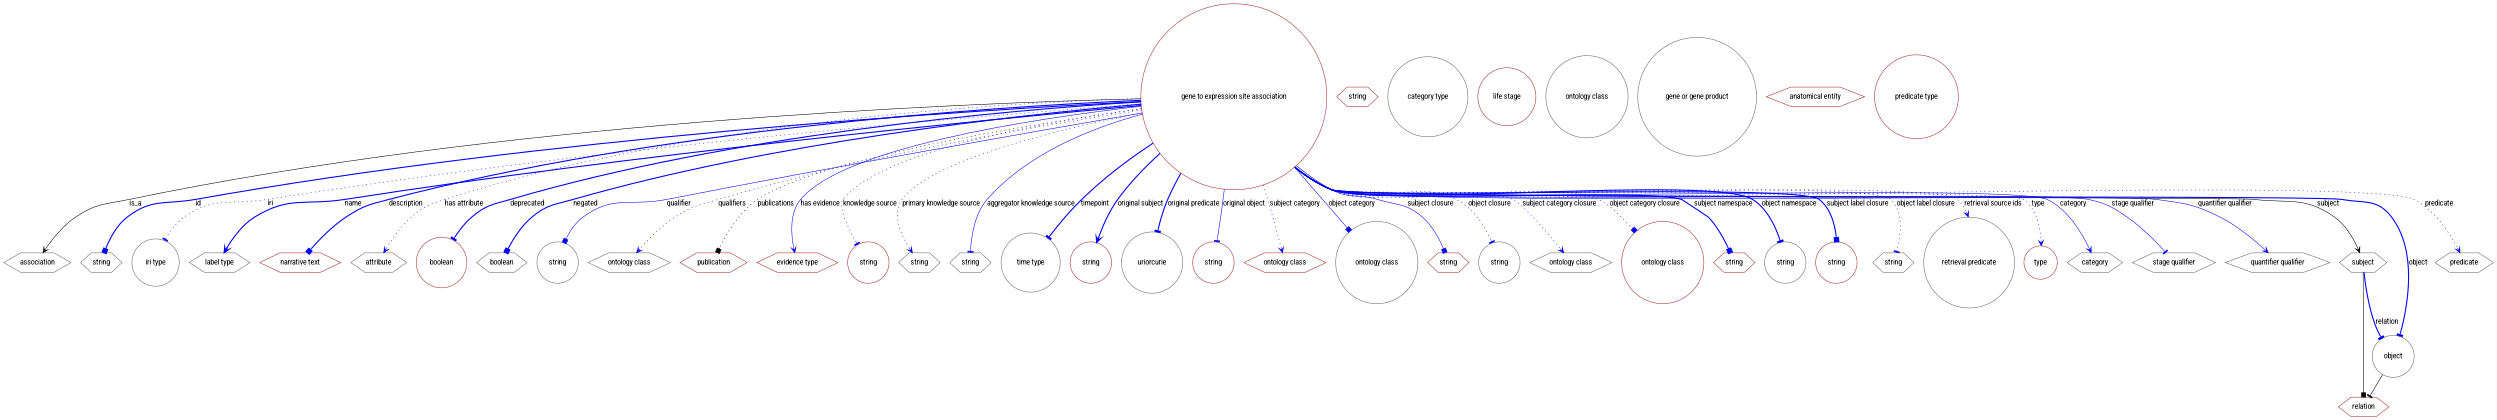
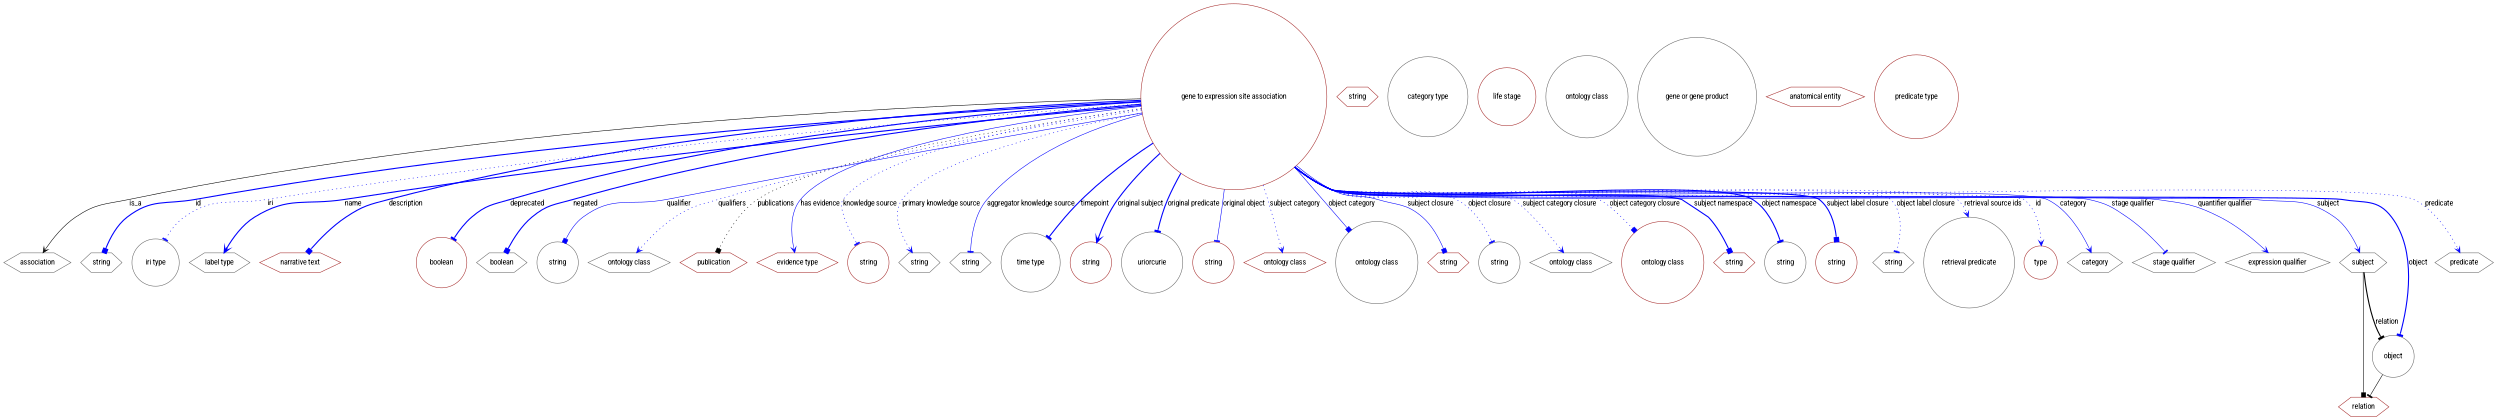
edge "gene to expression site association" -> "subject": color black -> blue
edge "gene to expression site association" -> "type": label "type" -> "id"
node "attribute": removed
node "quantifier qualifier": label "quantifier qualifier" -> "expression qualifier"
edge "subject" -> "object": color blue -> black
